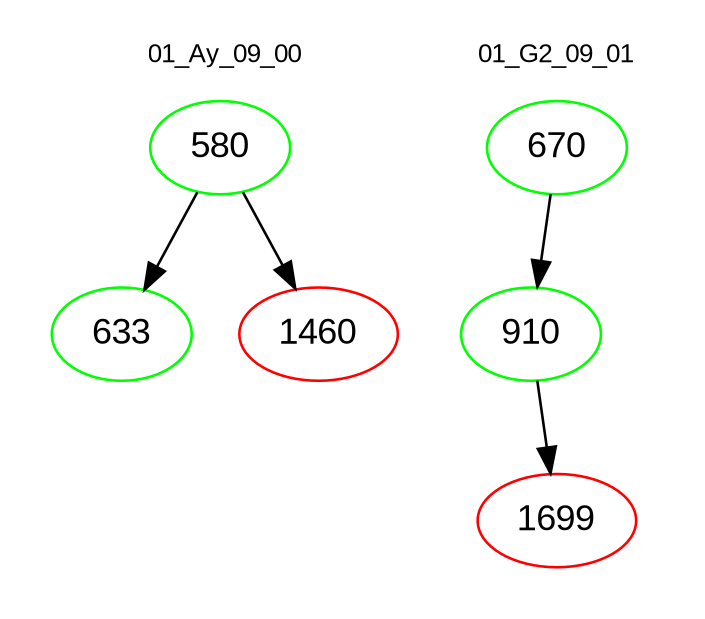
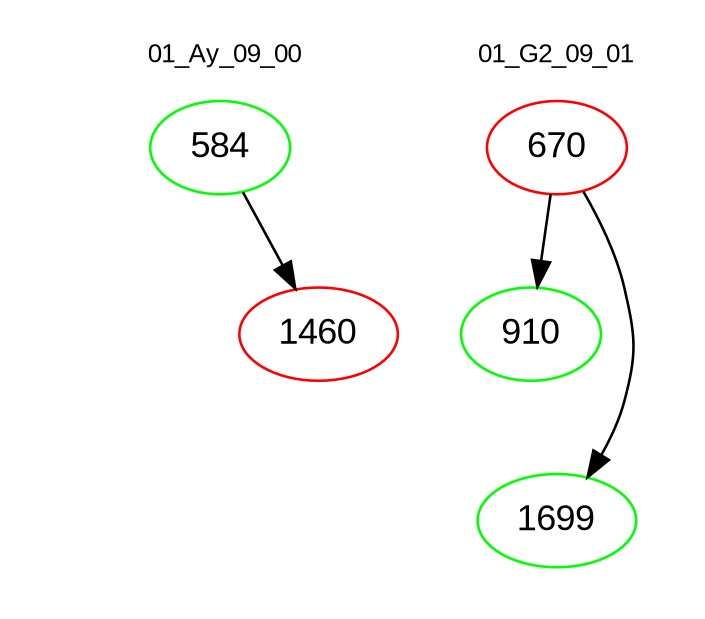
node "580": label "580" -> "584"
node "670": color green -> red
node "633": removed
edge "910" -> "1699": now "670" -> "1699"
node "1699": color red -> green
